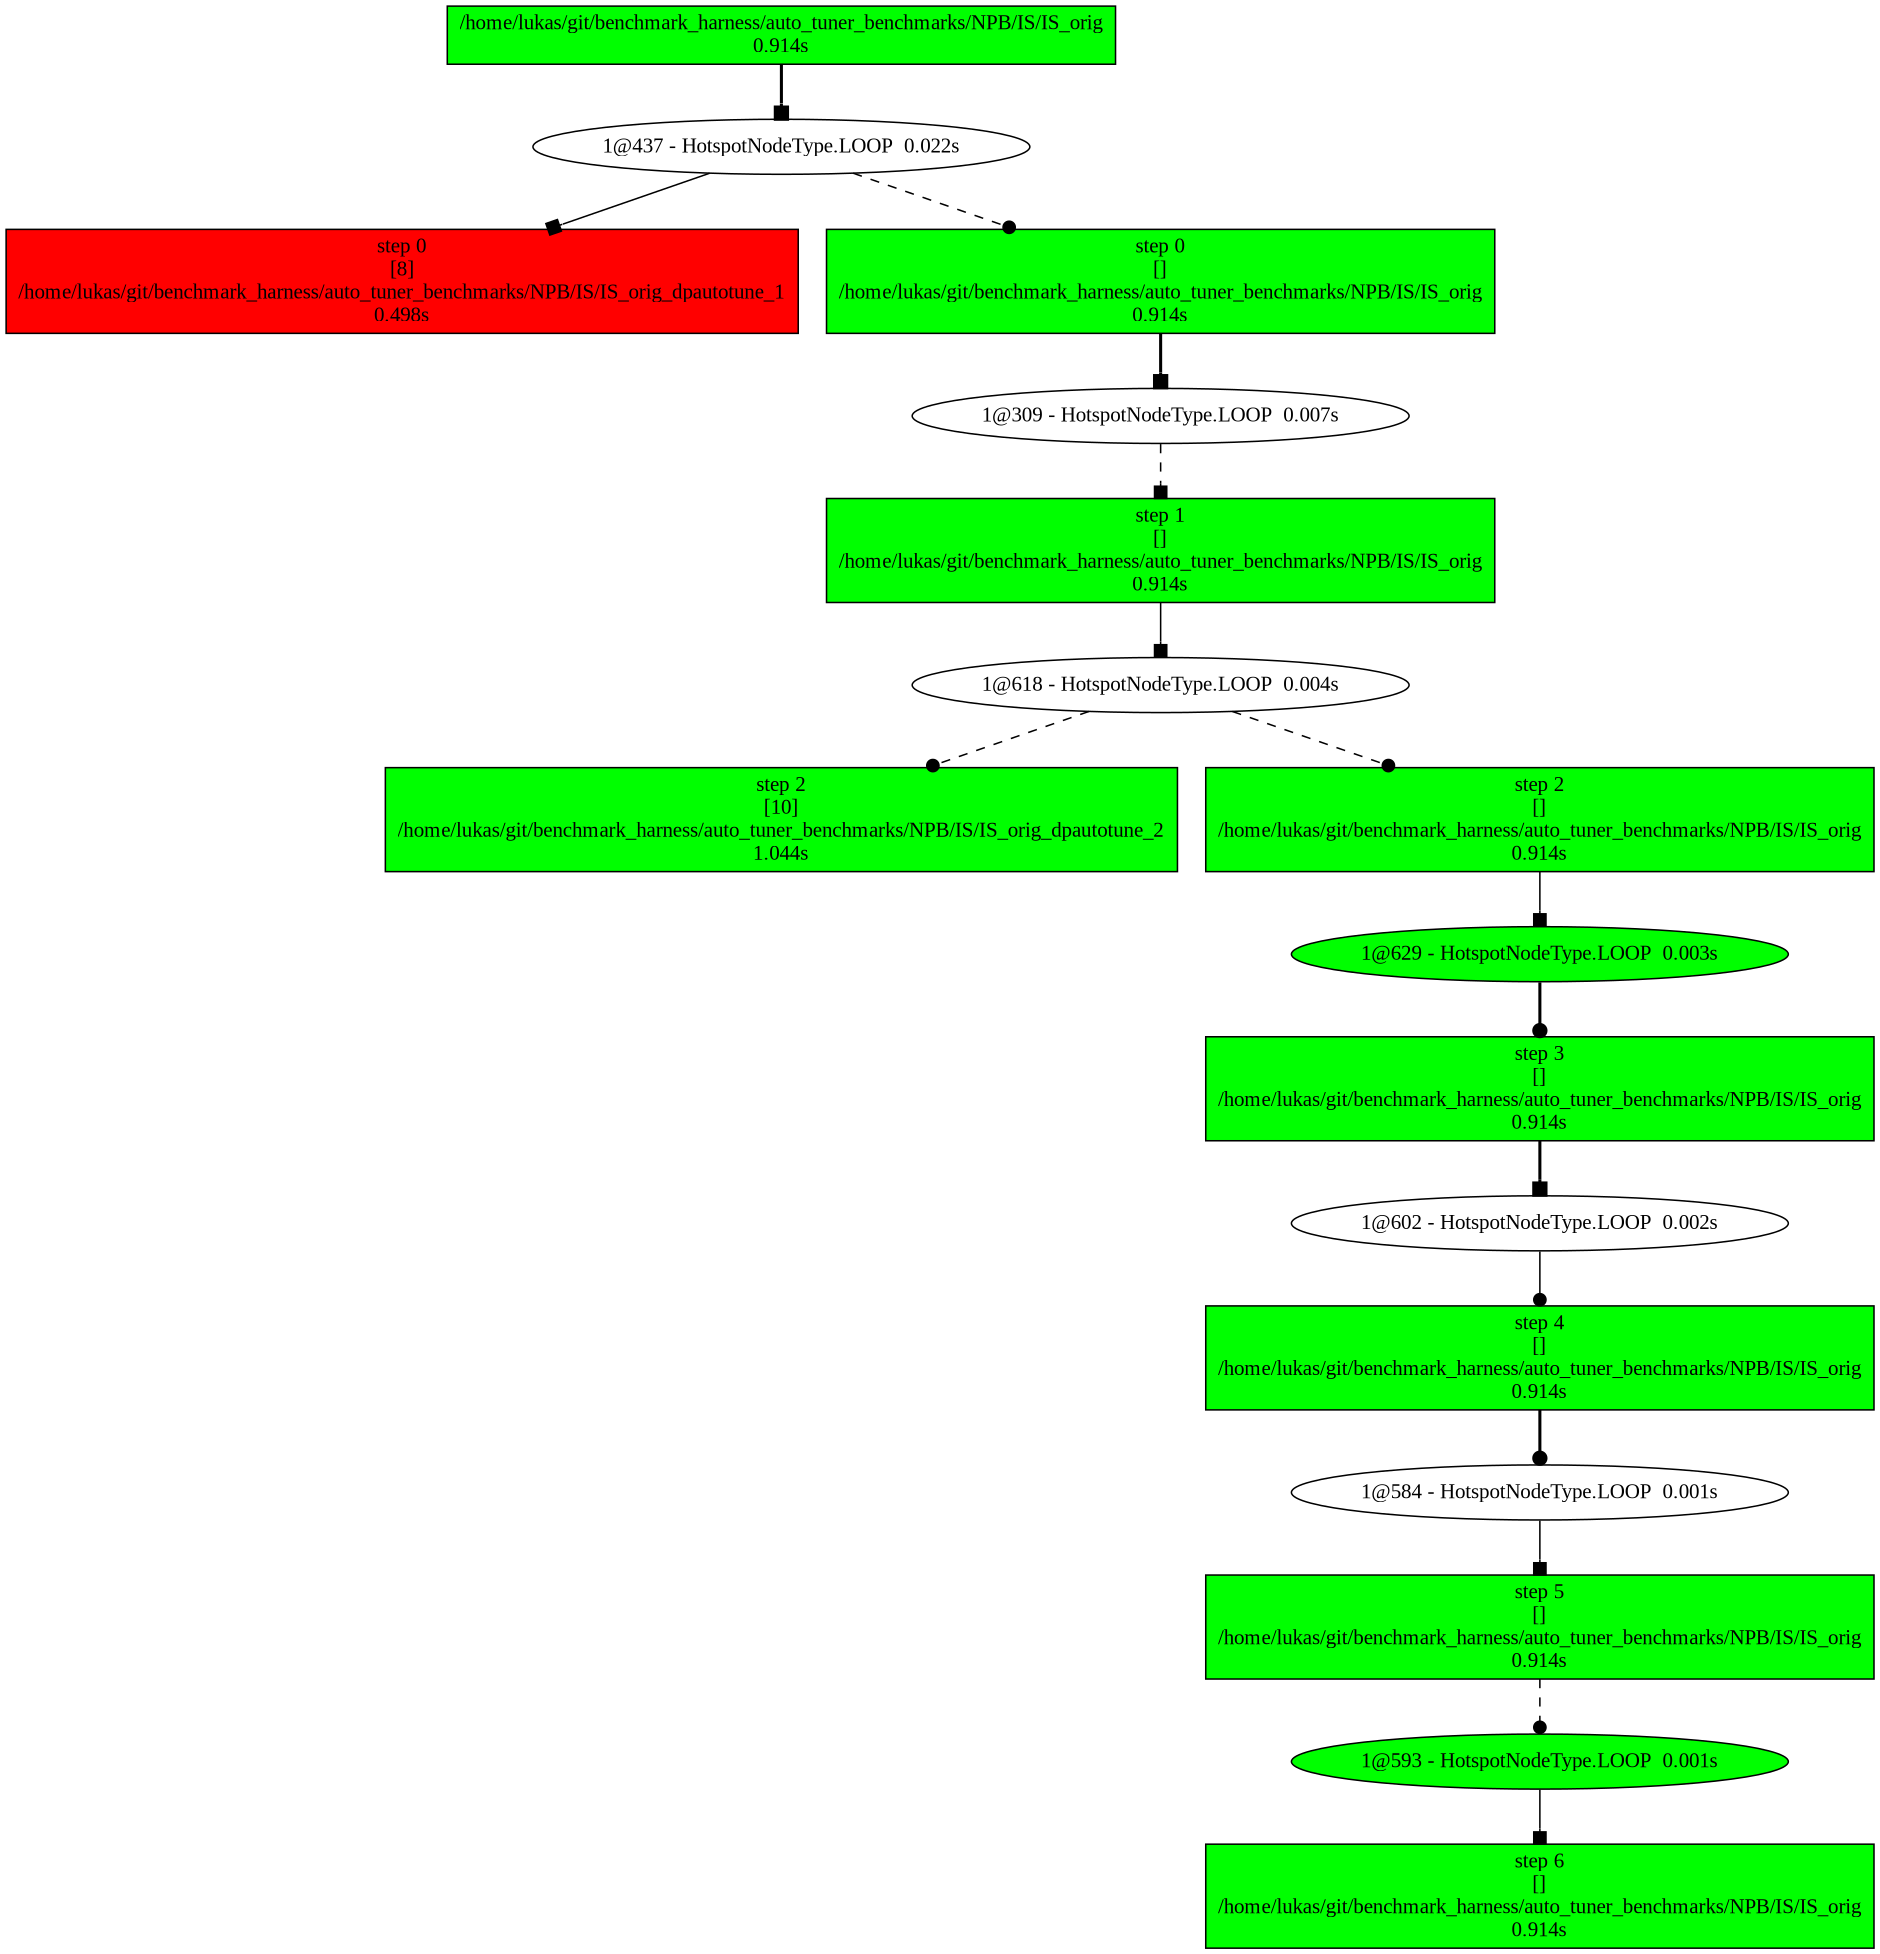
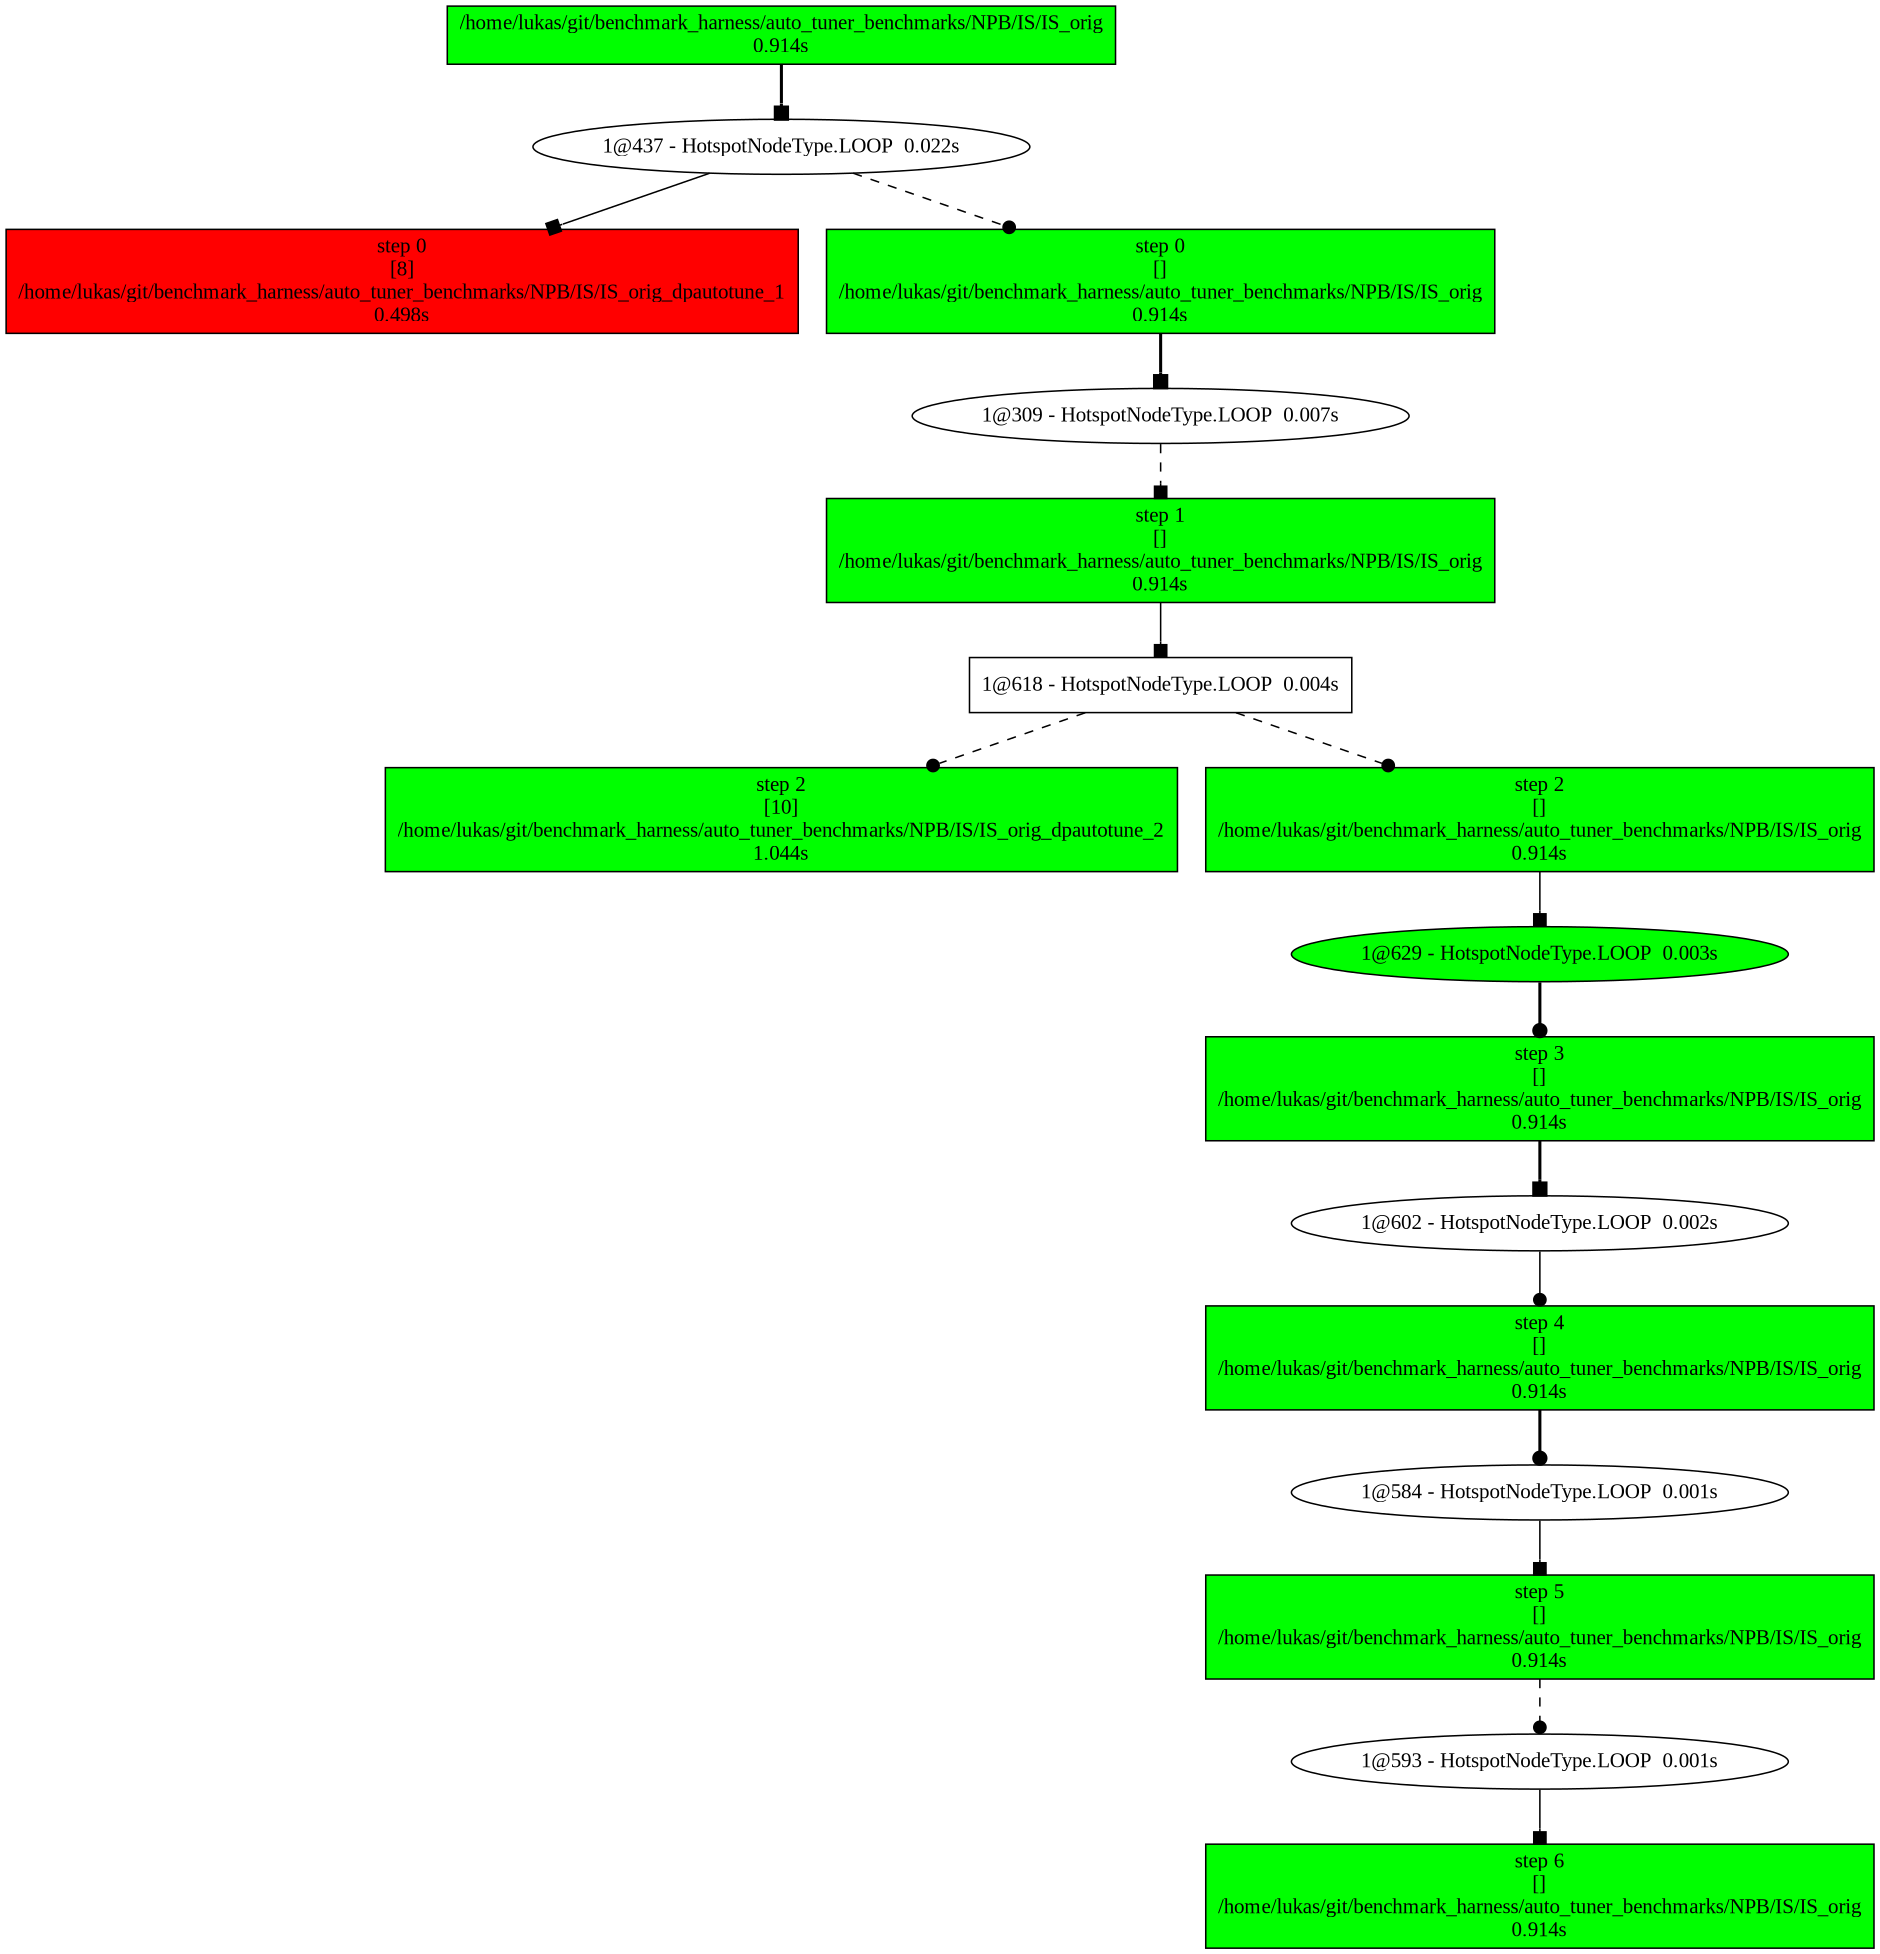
node "1@618 - HotspotNodeType.LOOP  0.004s": shape ellipse -> box
node "1@593 - HotspotNodeType.LOOP  0.001s": fillcolor green -> white
